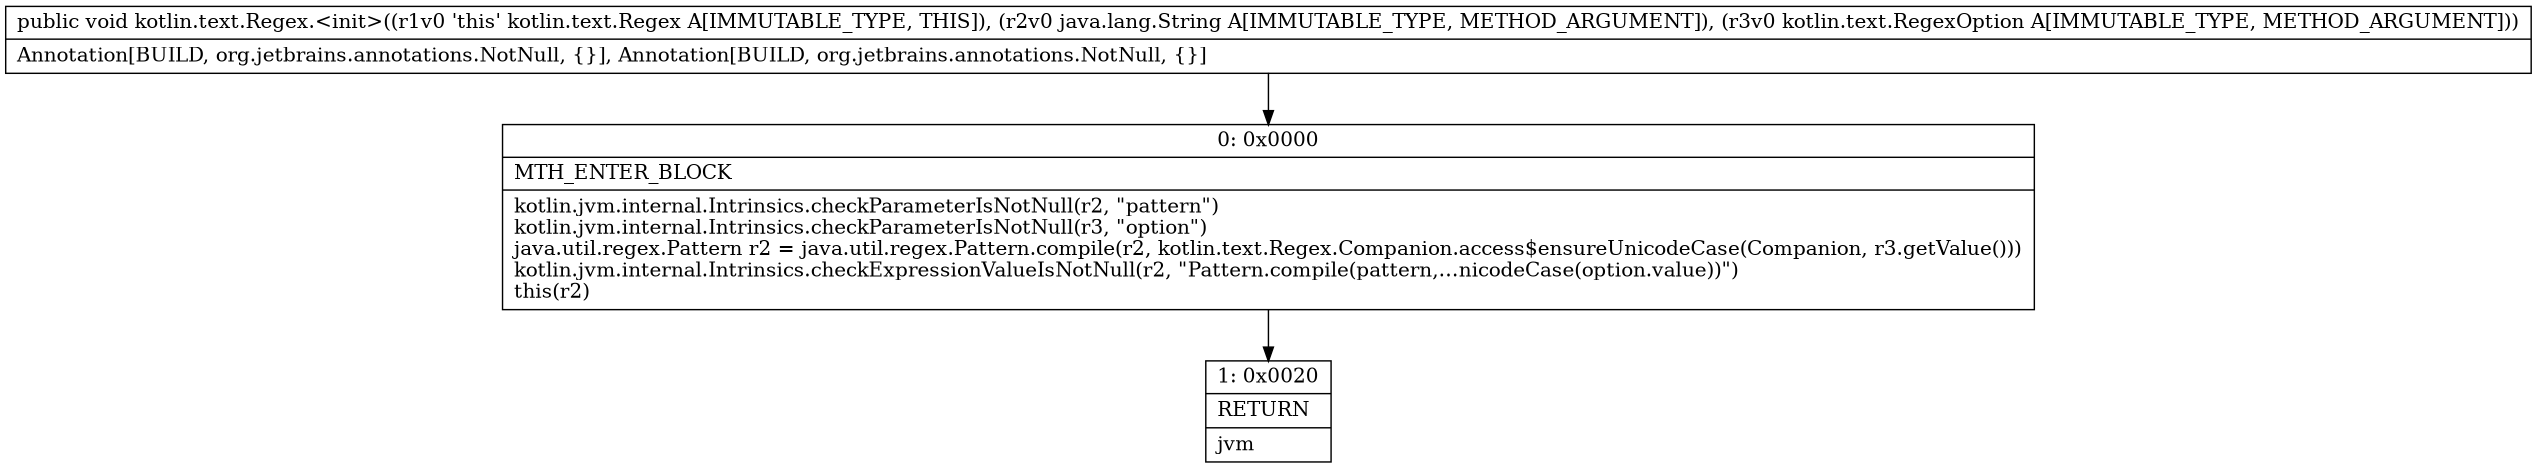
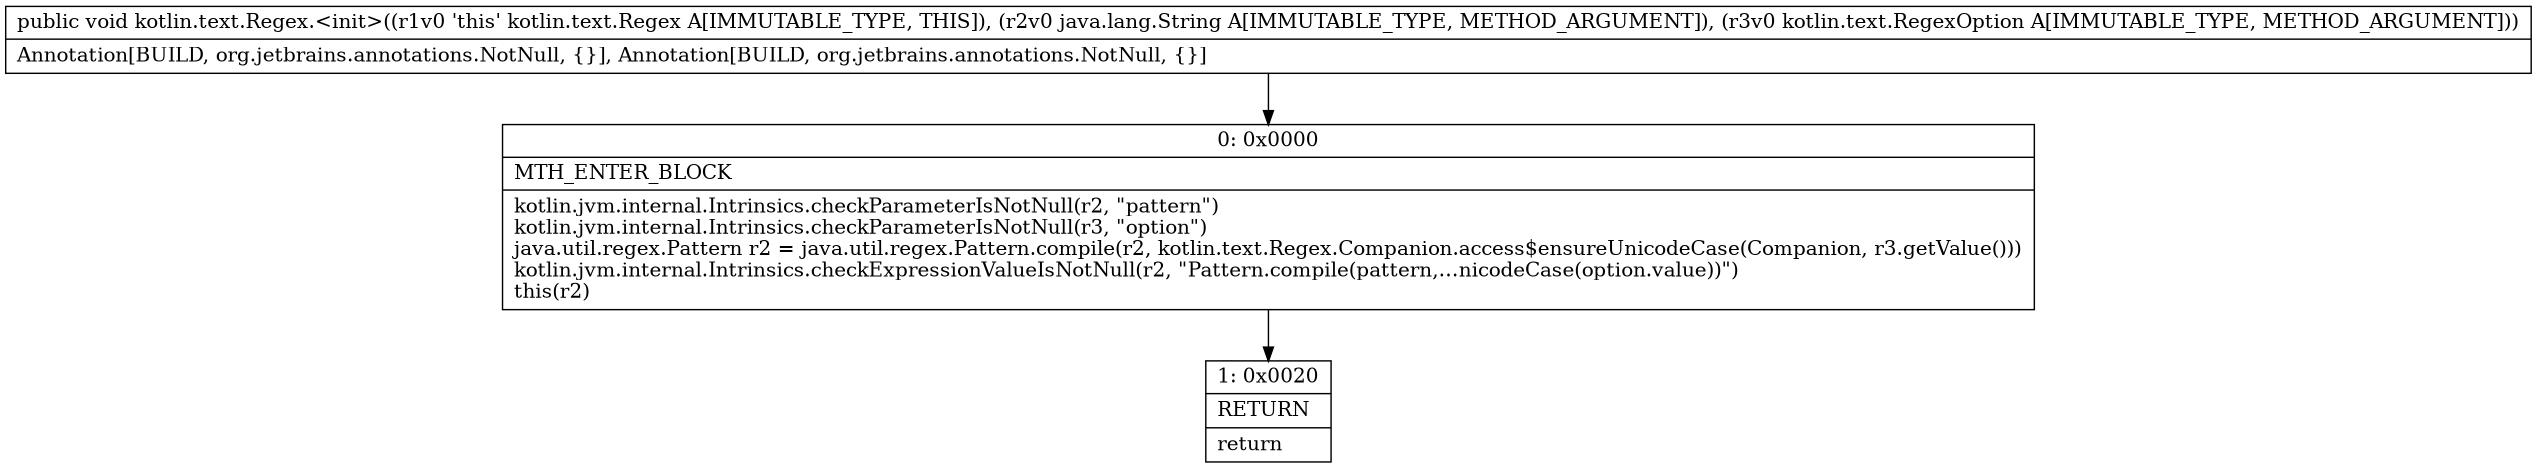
node "1: 0x0020": text "jvm" -> "return"
